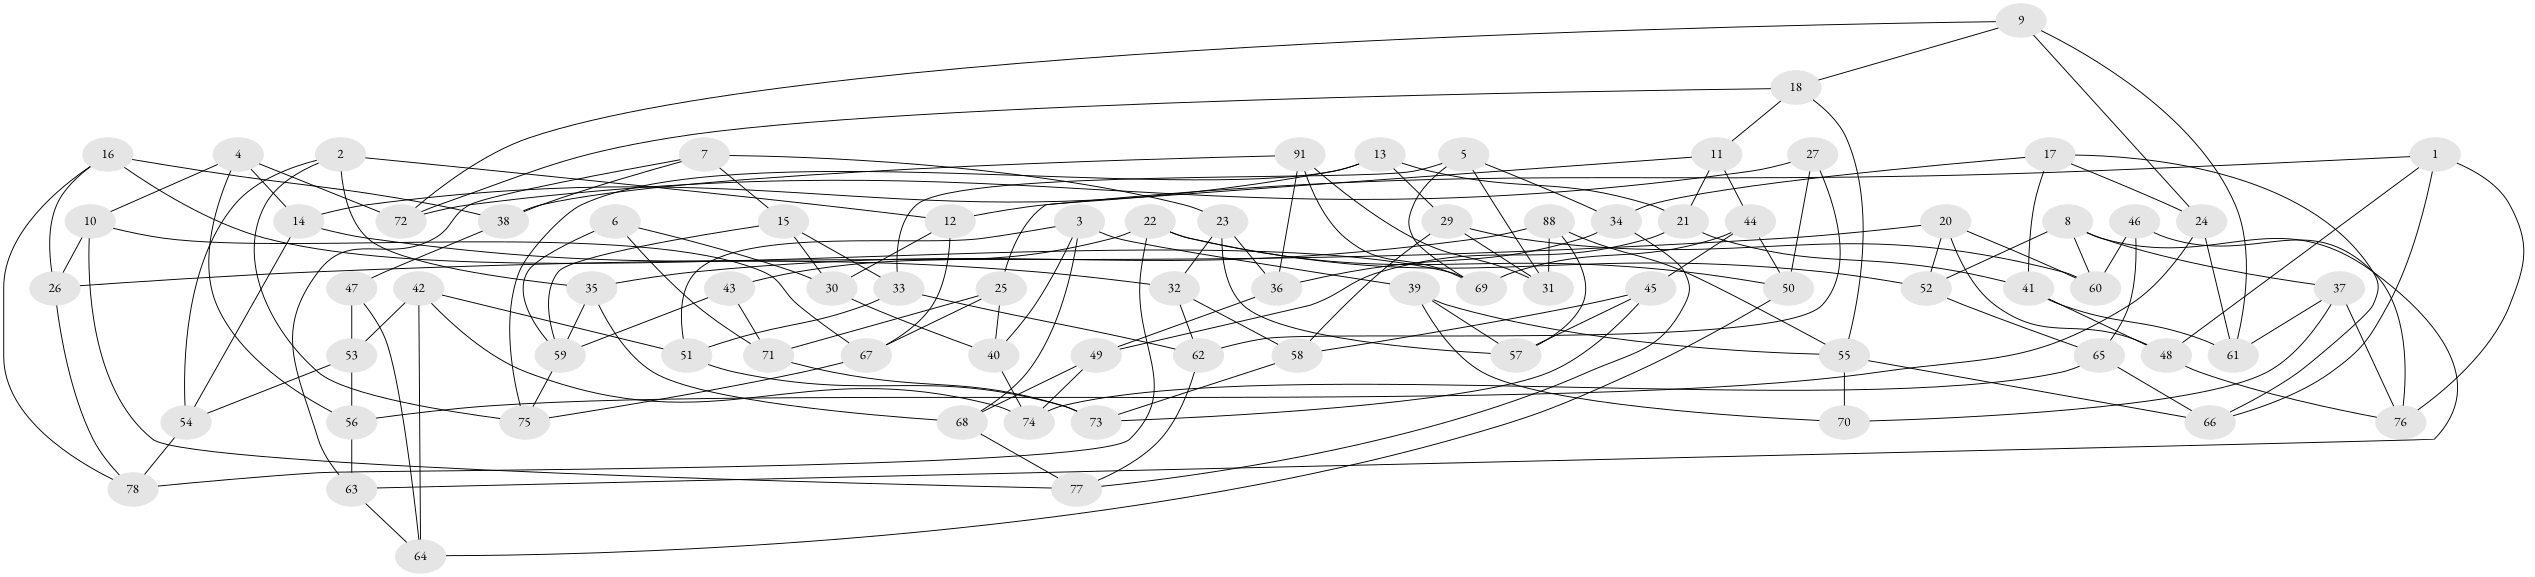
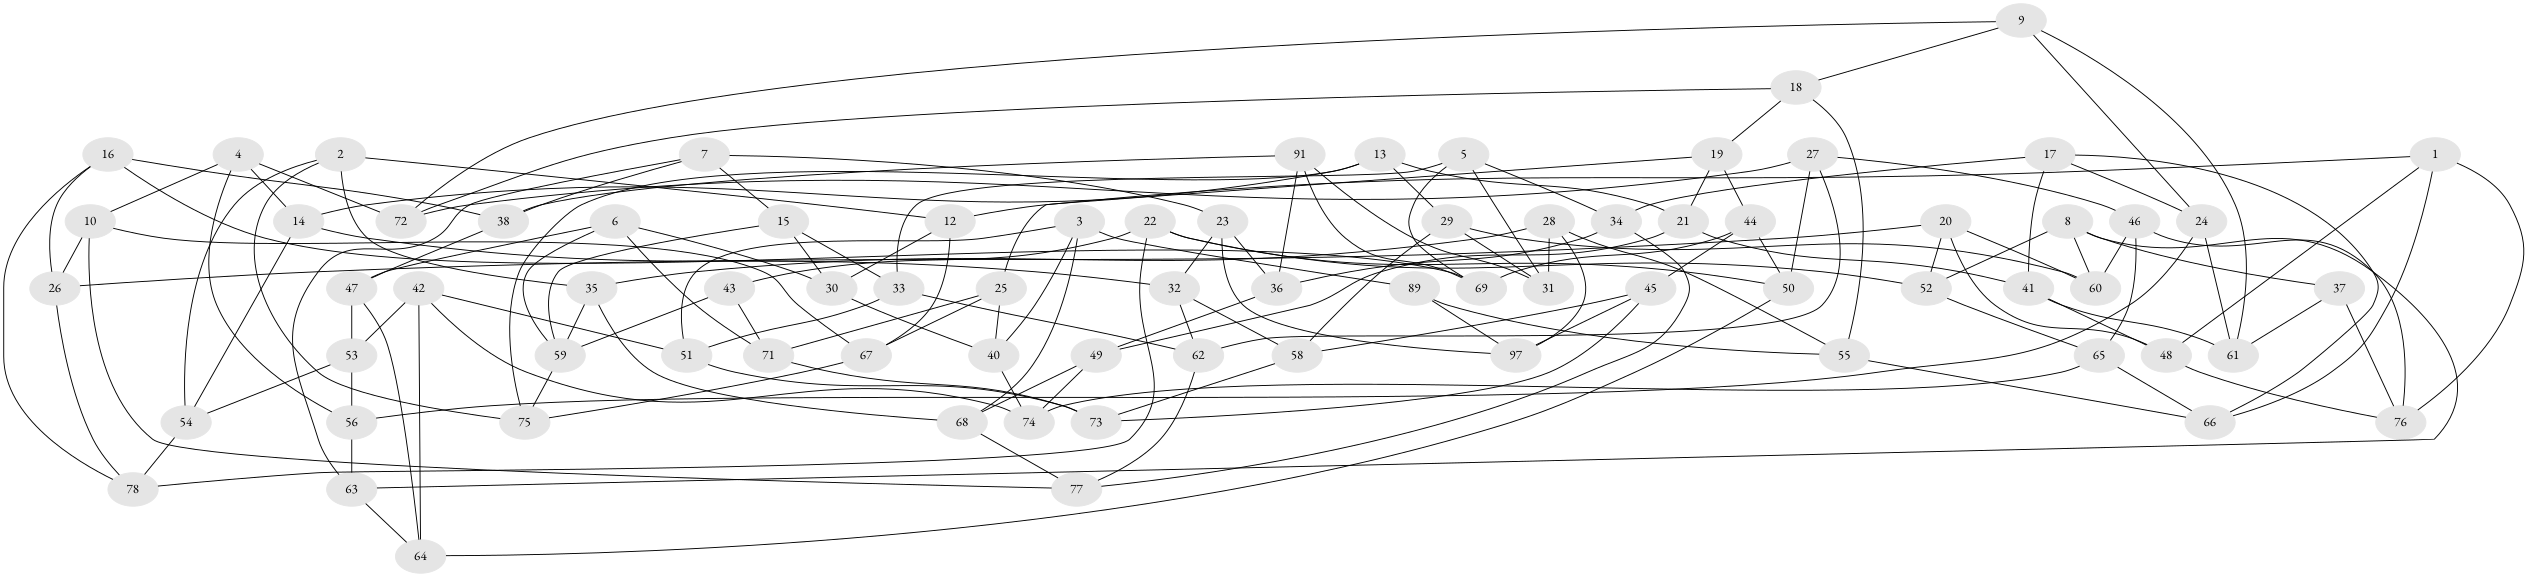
node "11": label "11" -> "19"
edge "27" -- "46": added
node "88": label "88" -> "28"
edge "6" -- "47": added
node "39": label "39" -> "89"
node "57": label "57" -> "97"
node "70": removed
